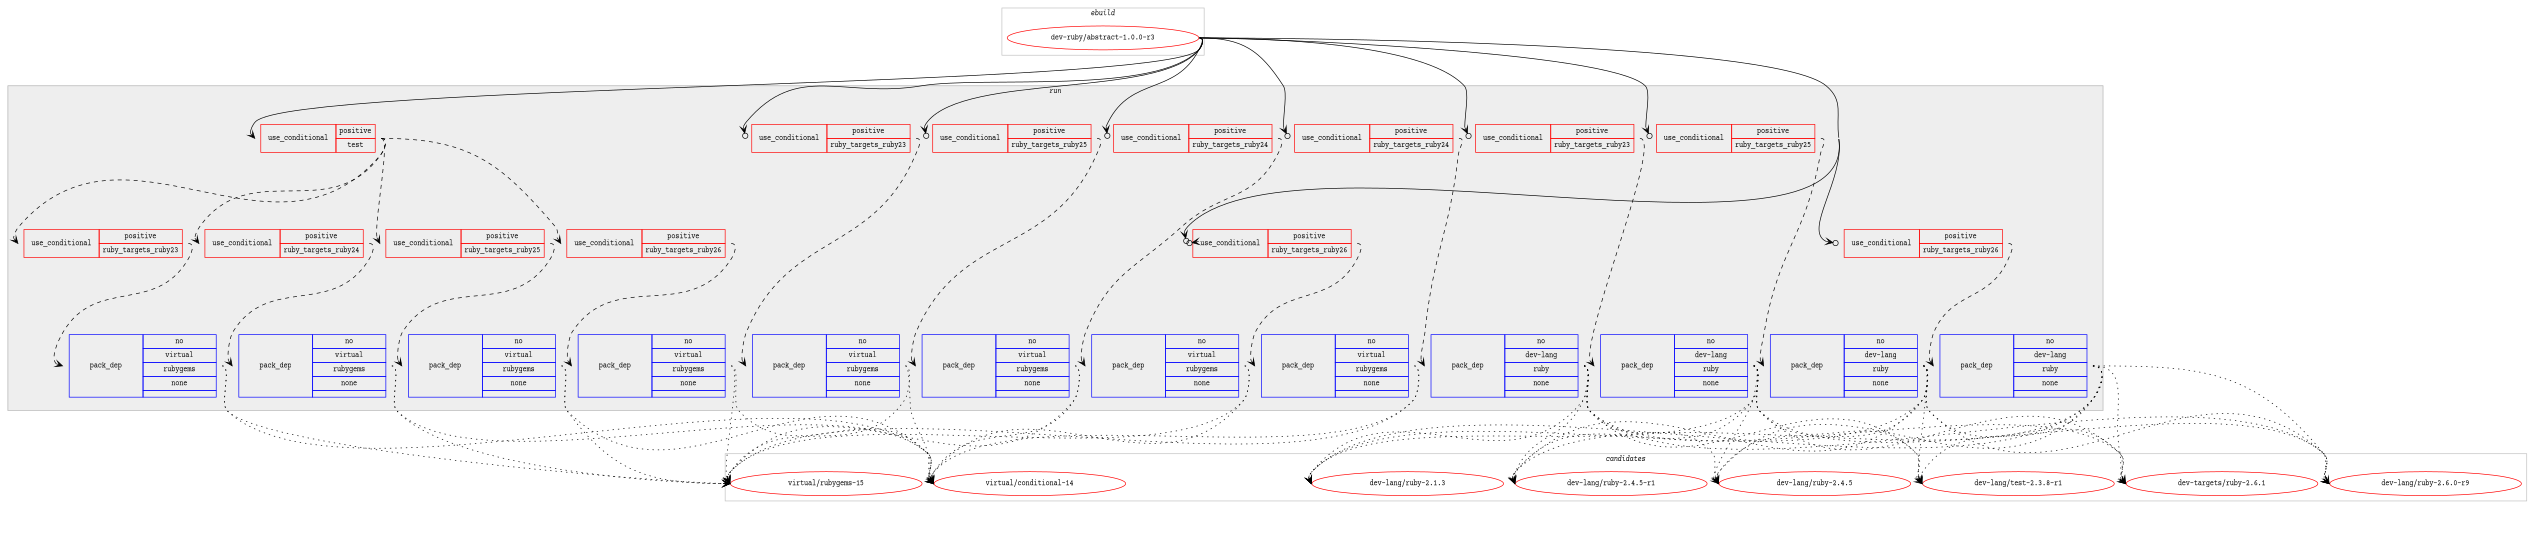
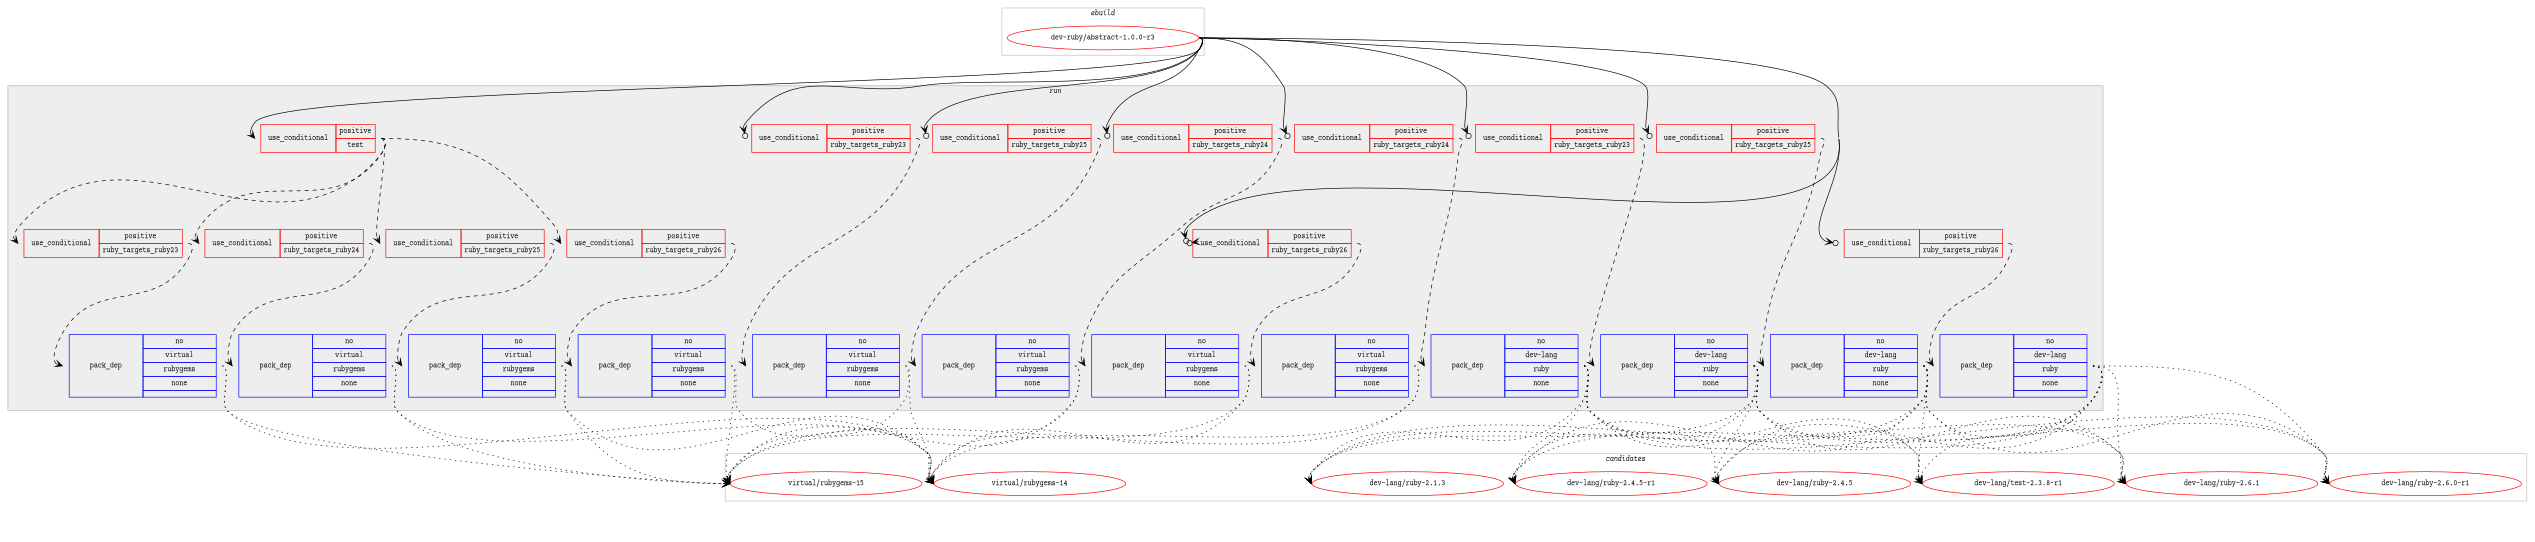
node "virtual/conditional-14": label "virtual/conditional-14" -> "virtual/rubygems-14"
node "dev-targets/ruby-2.6.1": label "dev-targets/ruby-2.6.1" -> "dev-lang/ruby-2.6.1"
node "dev-lang/ruby-2.6.0-r9": label "dev-lang/ruby-2.6.0-r9" -> "dev-lang/ruby-2.6.0-r1"
